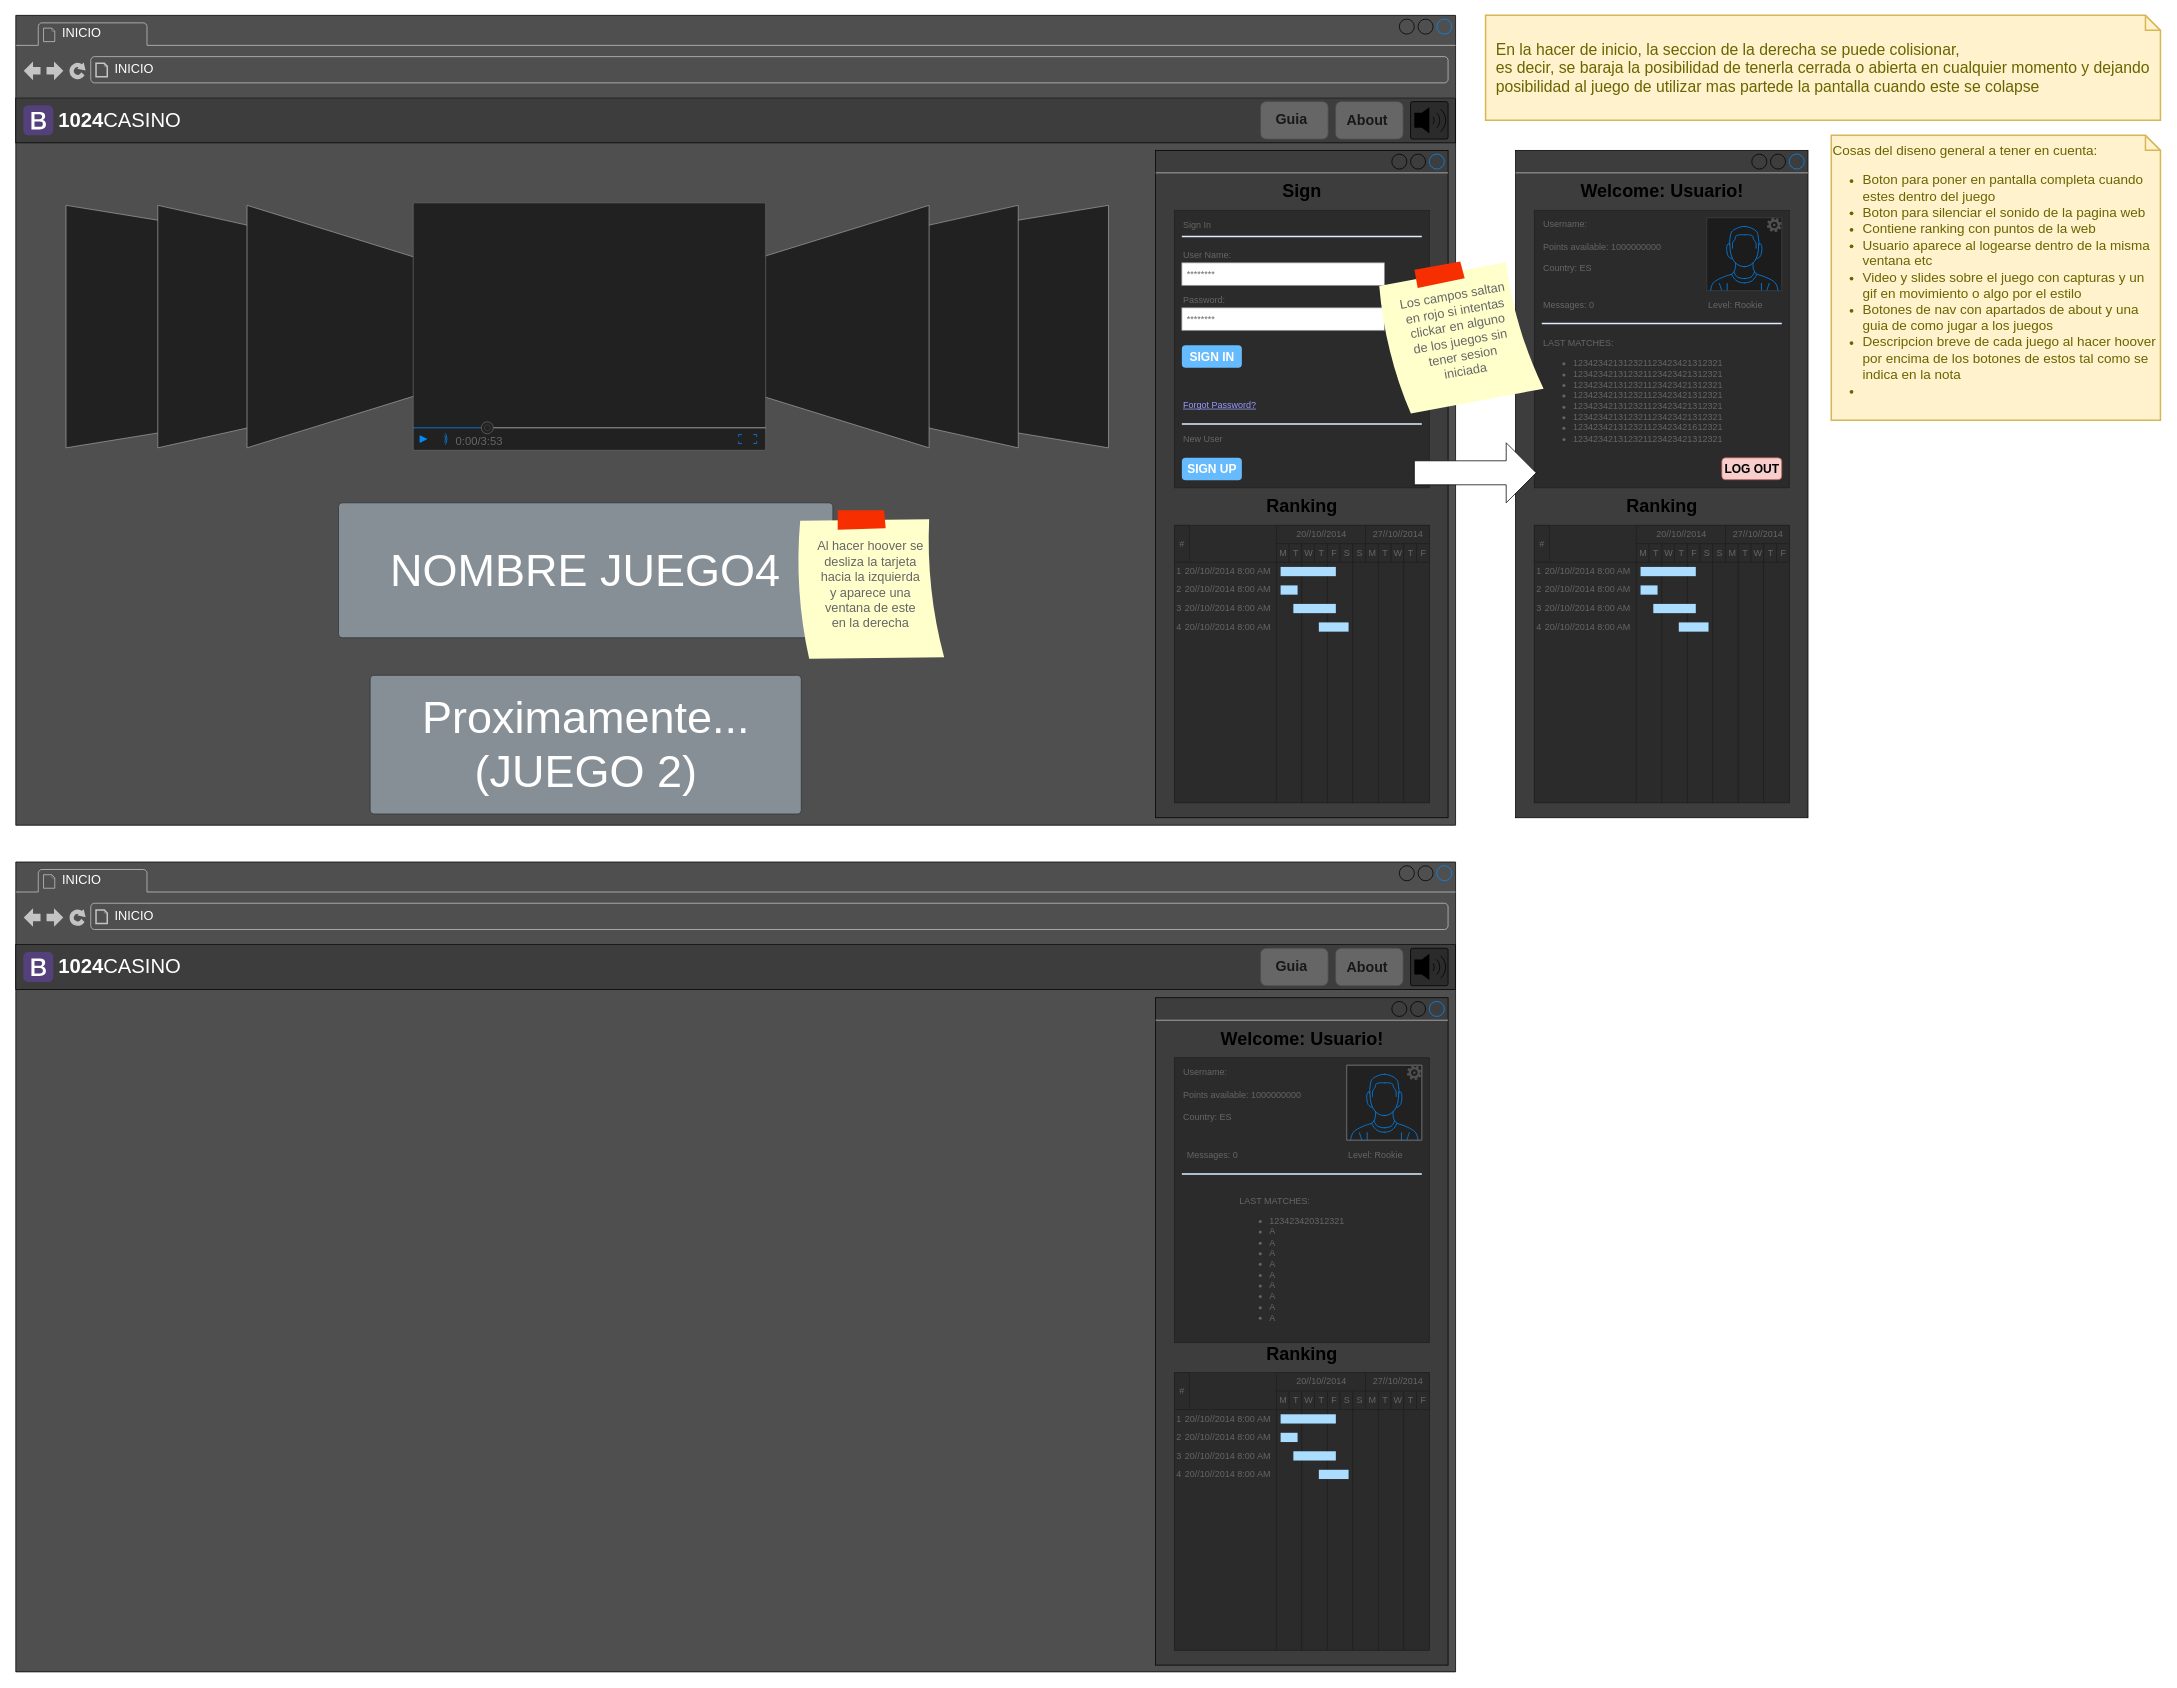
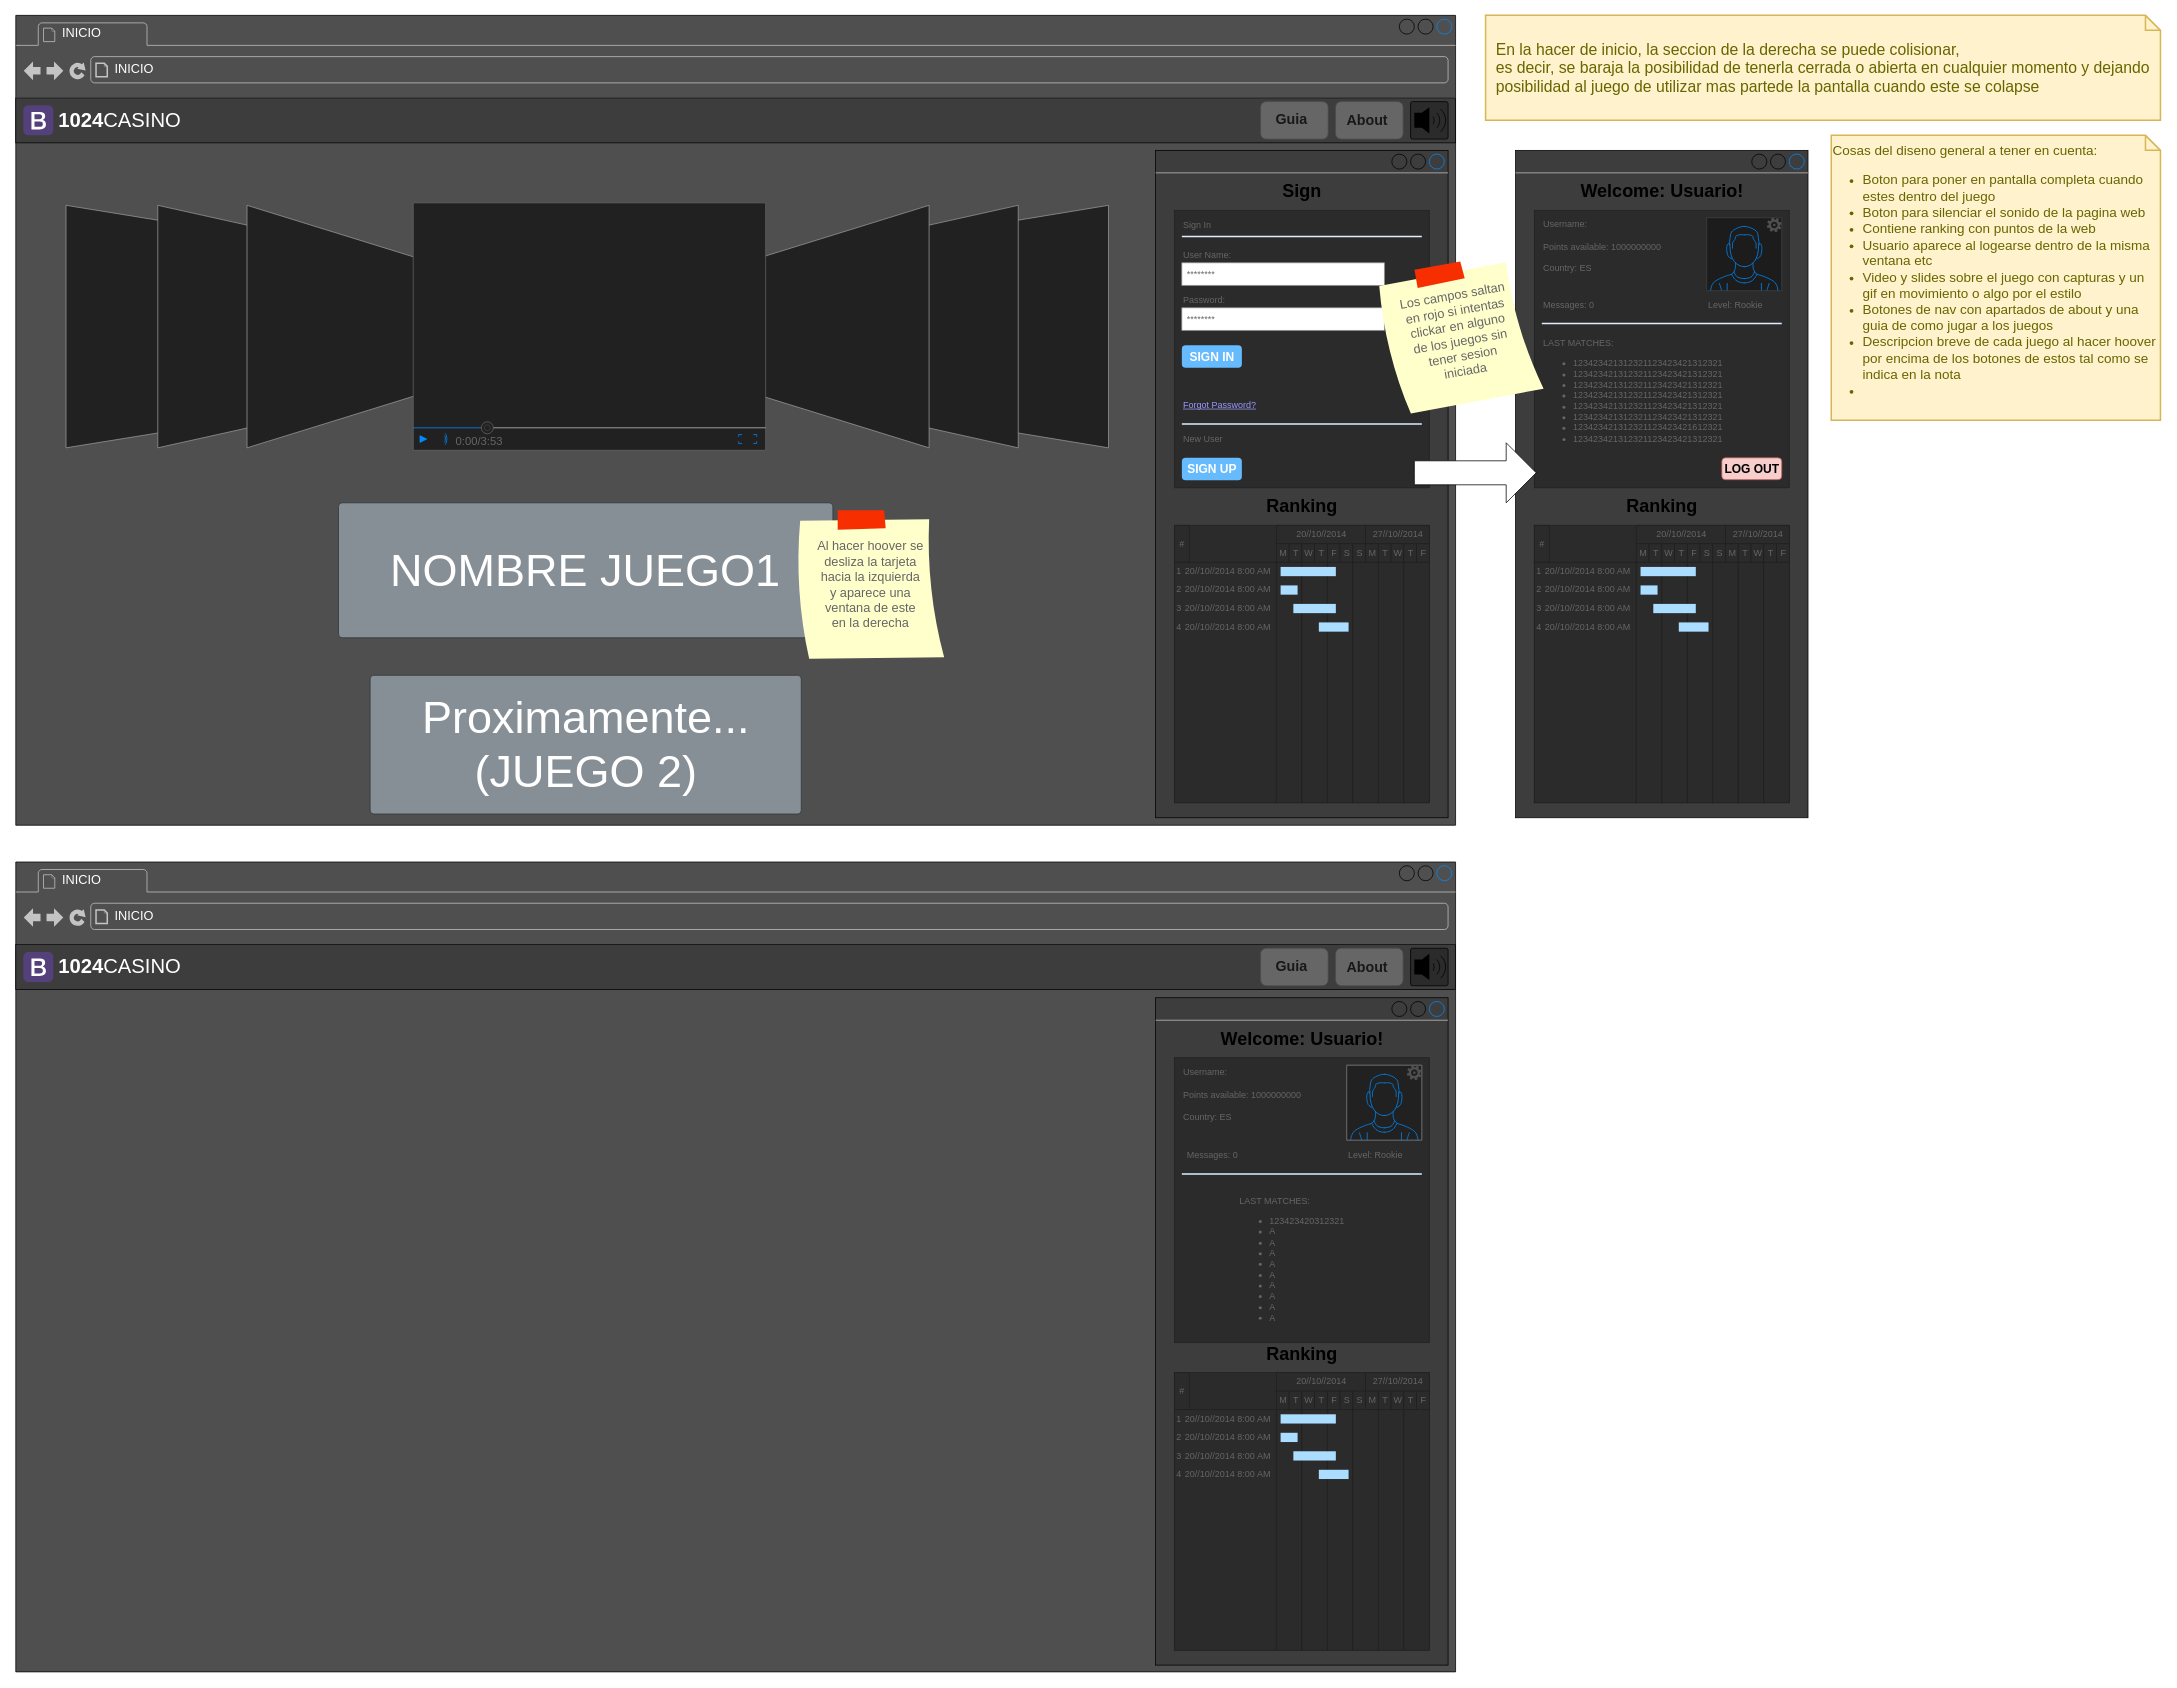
node "NOMBRE JUEGO4": label "NOMBRE JUEGO4" -> "NOMBRE JUEGO1"
